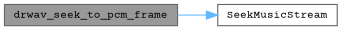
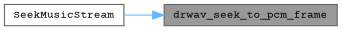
edge "drwav_seek_to_pcm_frame" -> "SeekMusicStream": reversed
